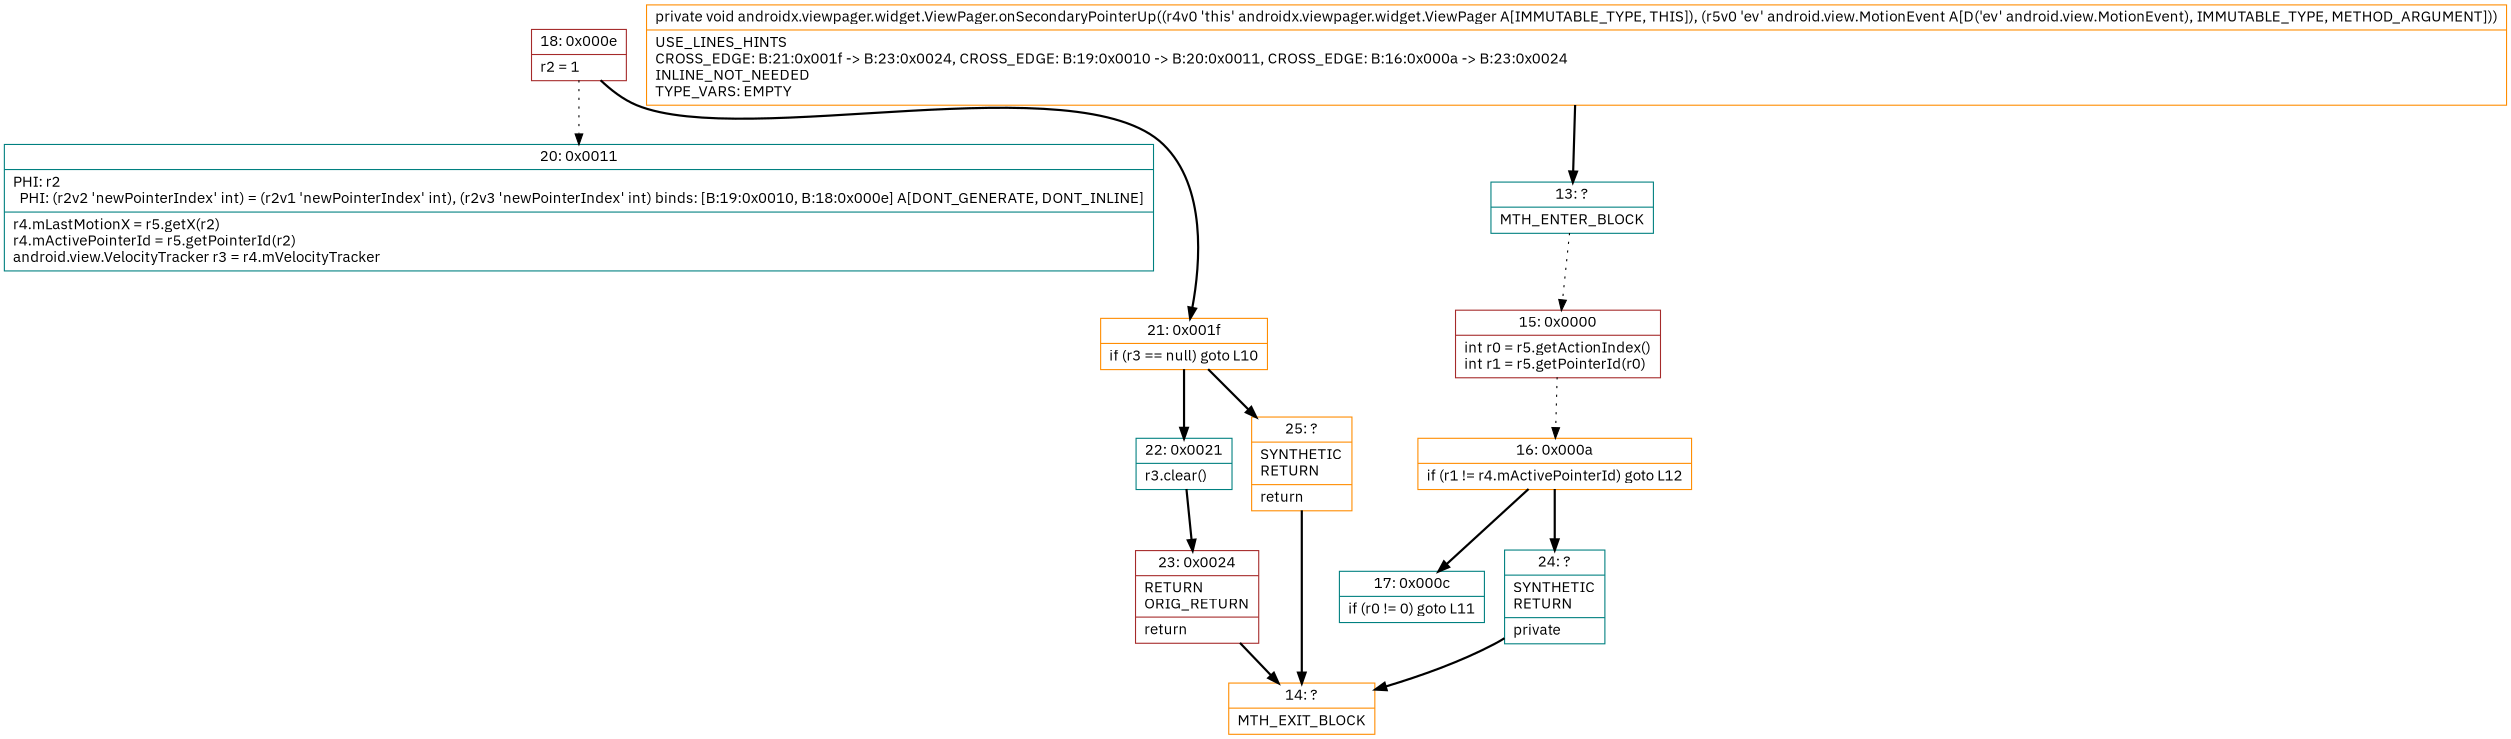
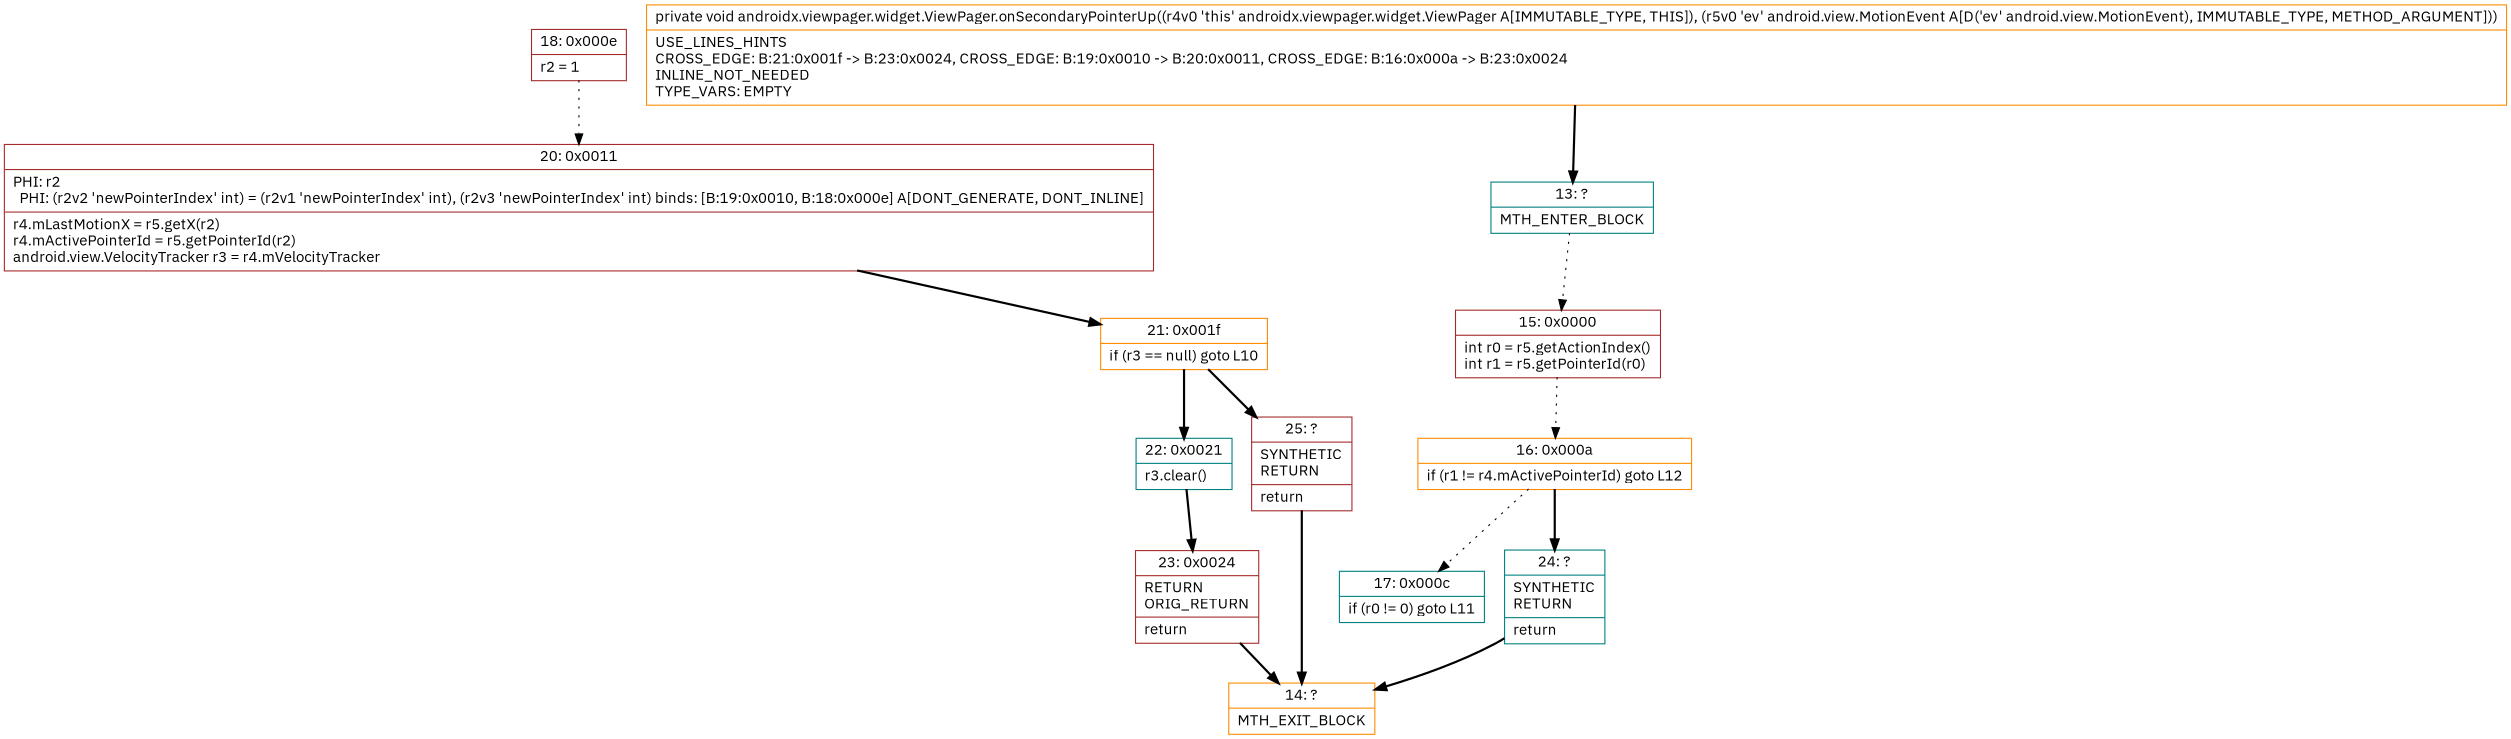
edge "18: 0x000e" -> "21: 0x001f": now "20: 0x0011" -> "21: 0x001f"
node "20: 0x0011": color teal -> brown
node "25: ?": color darkorange -> brown
edge "16: 0x000a" -> "17: 0x000c": style bold -> dotted
node "24: ?": text "private" -> "return"
